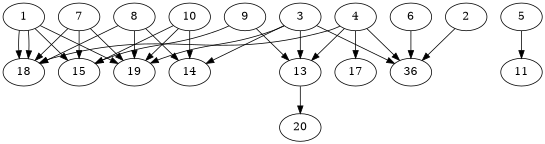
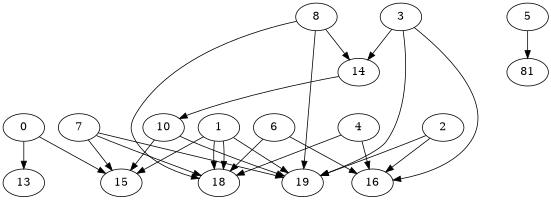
node "9": label "9" -> "0"
edge "10" -> "14": reversed
edge "3" -> "13": removed
edge "4" -> "13": removed
node "17": removed
node "36": label "36" -> "16"
node "11": label "11" -> "81"
node "20": removed
edge "6" -> "18": added
edge "2" -> "19": added
